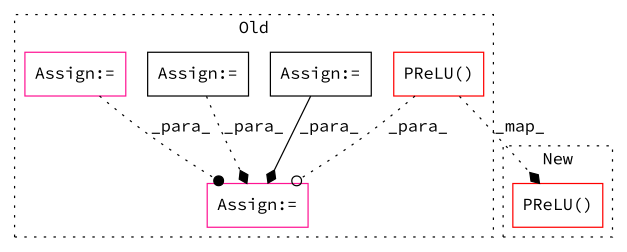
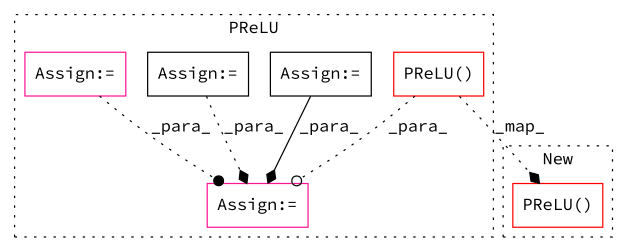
cluster "Old": label "Old" -> "PReLU"
